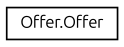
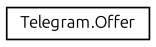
node "Offer.Offer": label "Offer.Offer" -> "Telegram.Offer"
